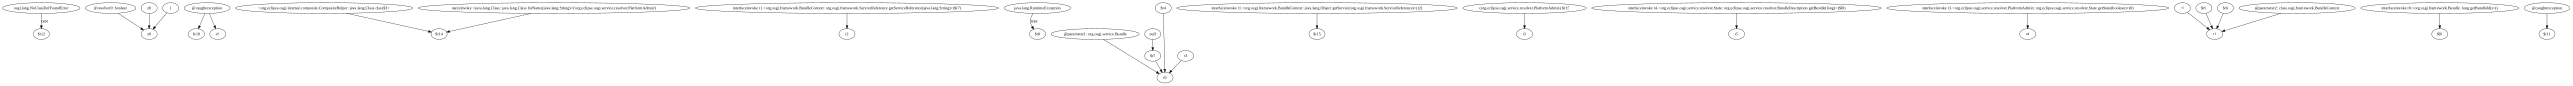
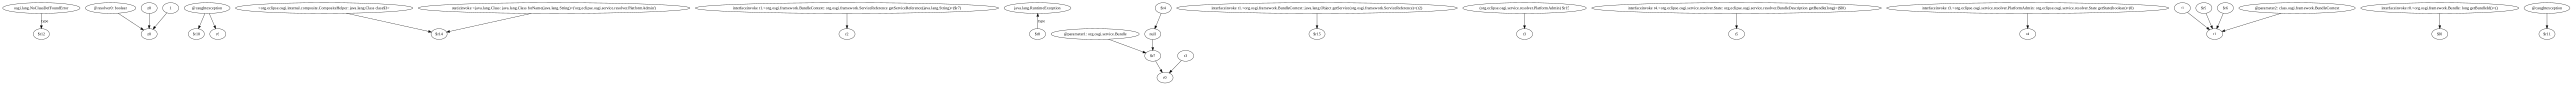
edge "java.lang.RuntimeException" -> "$r8": reversed
edge "$r4" -> "r0": now "$r4" -> "null"
edge "@parameter1: org.osgi.service.Bundle" -> "r0": now "@parameter1: org.osgi.service.Bundle" -> "$r7"
